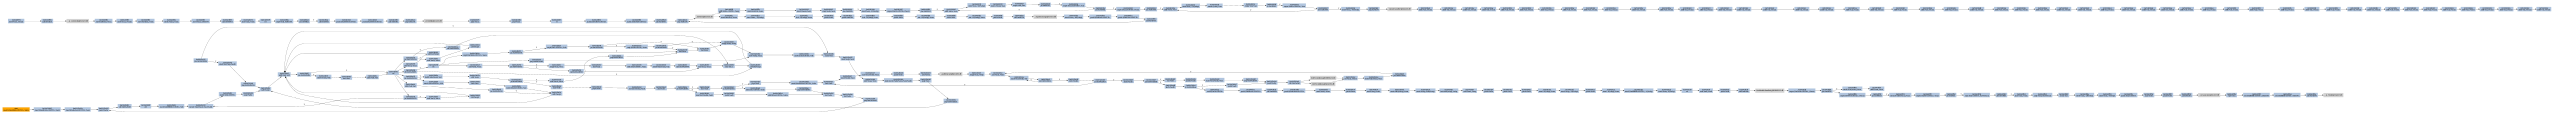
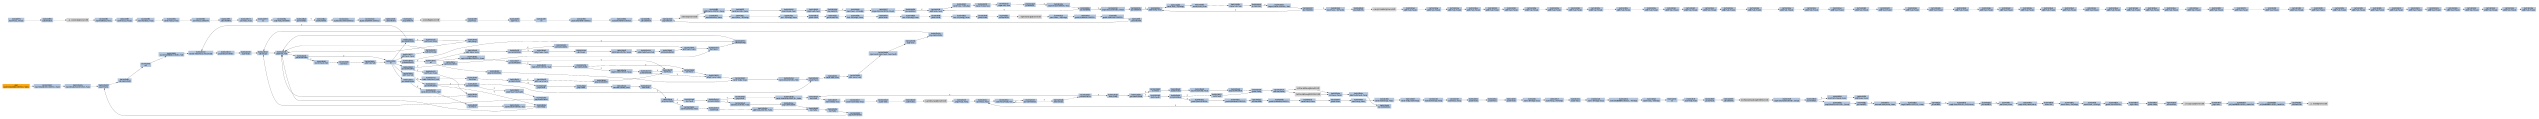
edge "0x0042b043 jae 0x0042b03e" -> "0x0042b045 jne 0x0042b086": added, label "F"
